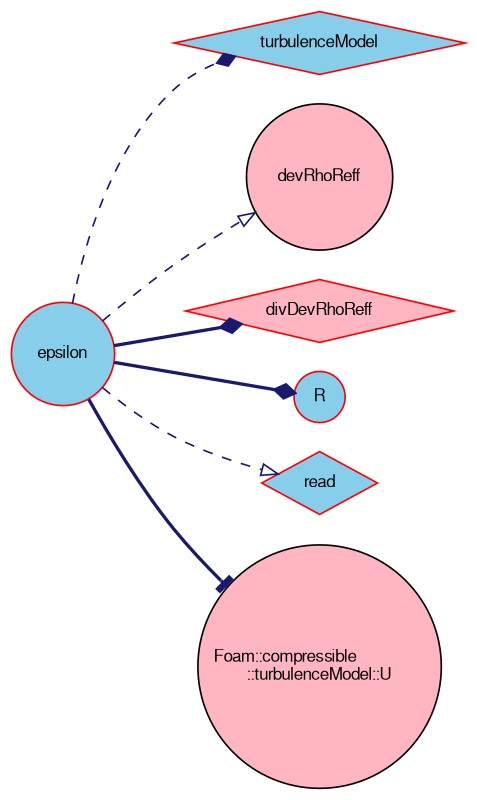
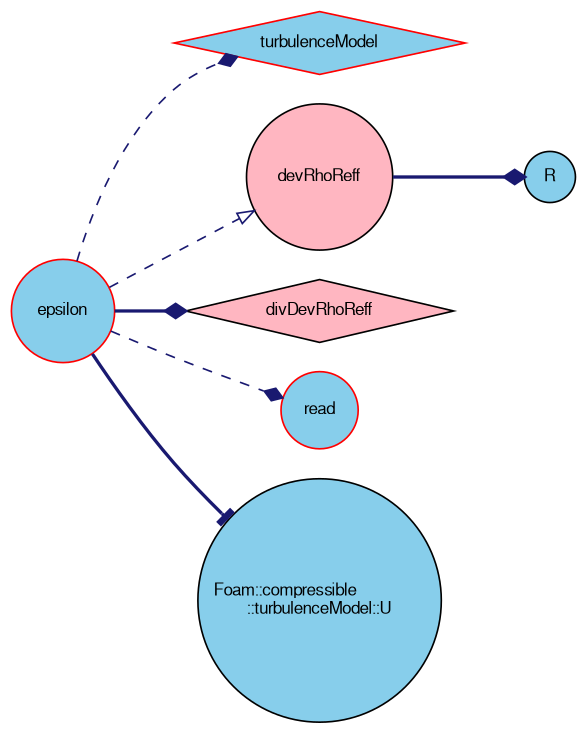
node "divDevRhoReff": color red -> black
edge "epsilon" -> "R": now "devRhoReff" -> "R"
node "R": color red -> black
edge "epsilon" -> "read": arrowhead onormal -> diamond
node "read": shape diamond -> circle
node "Foam::compressible ::turbulenceModel::U": fillcolor lightpink -> skyblue
